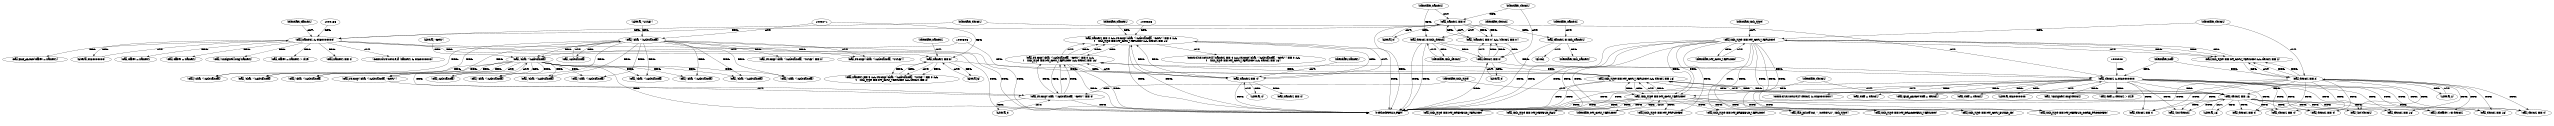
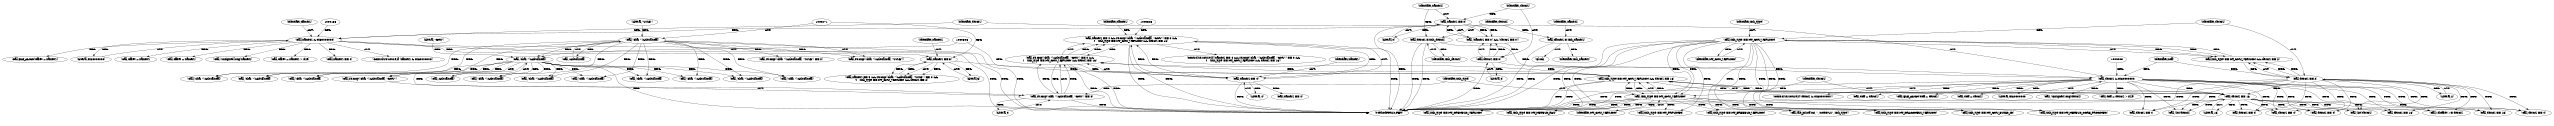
edge "(Call,descsz = xnh_descsz)" -> "(Call,descsz == 0)": removed, label "DDG:"
edge "(Call,(namesz == 0) && (descsz == 0))" -> "(Call,descsz == 0)": label "CFG: " -> "DDG: "
